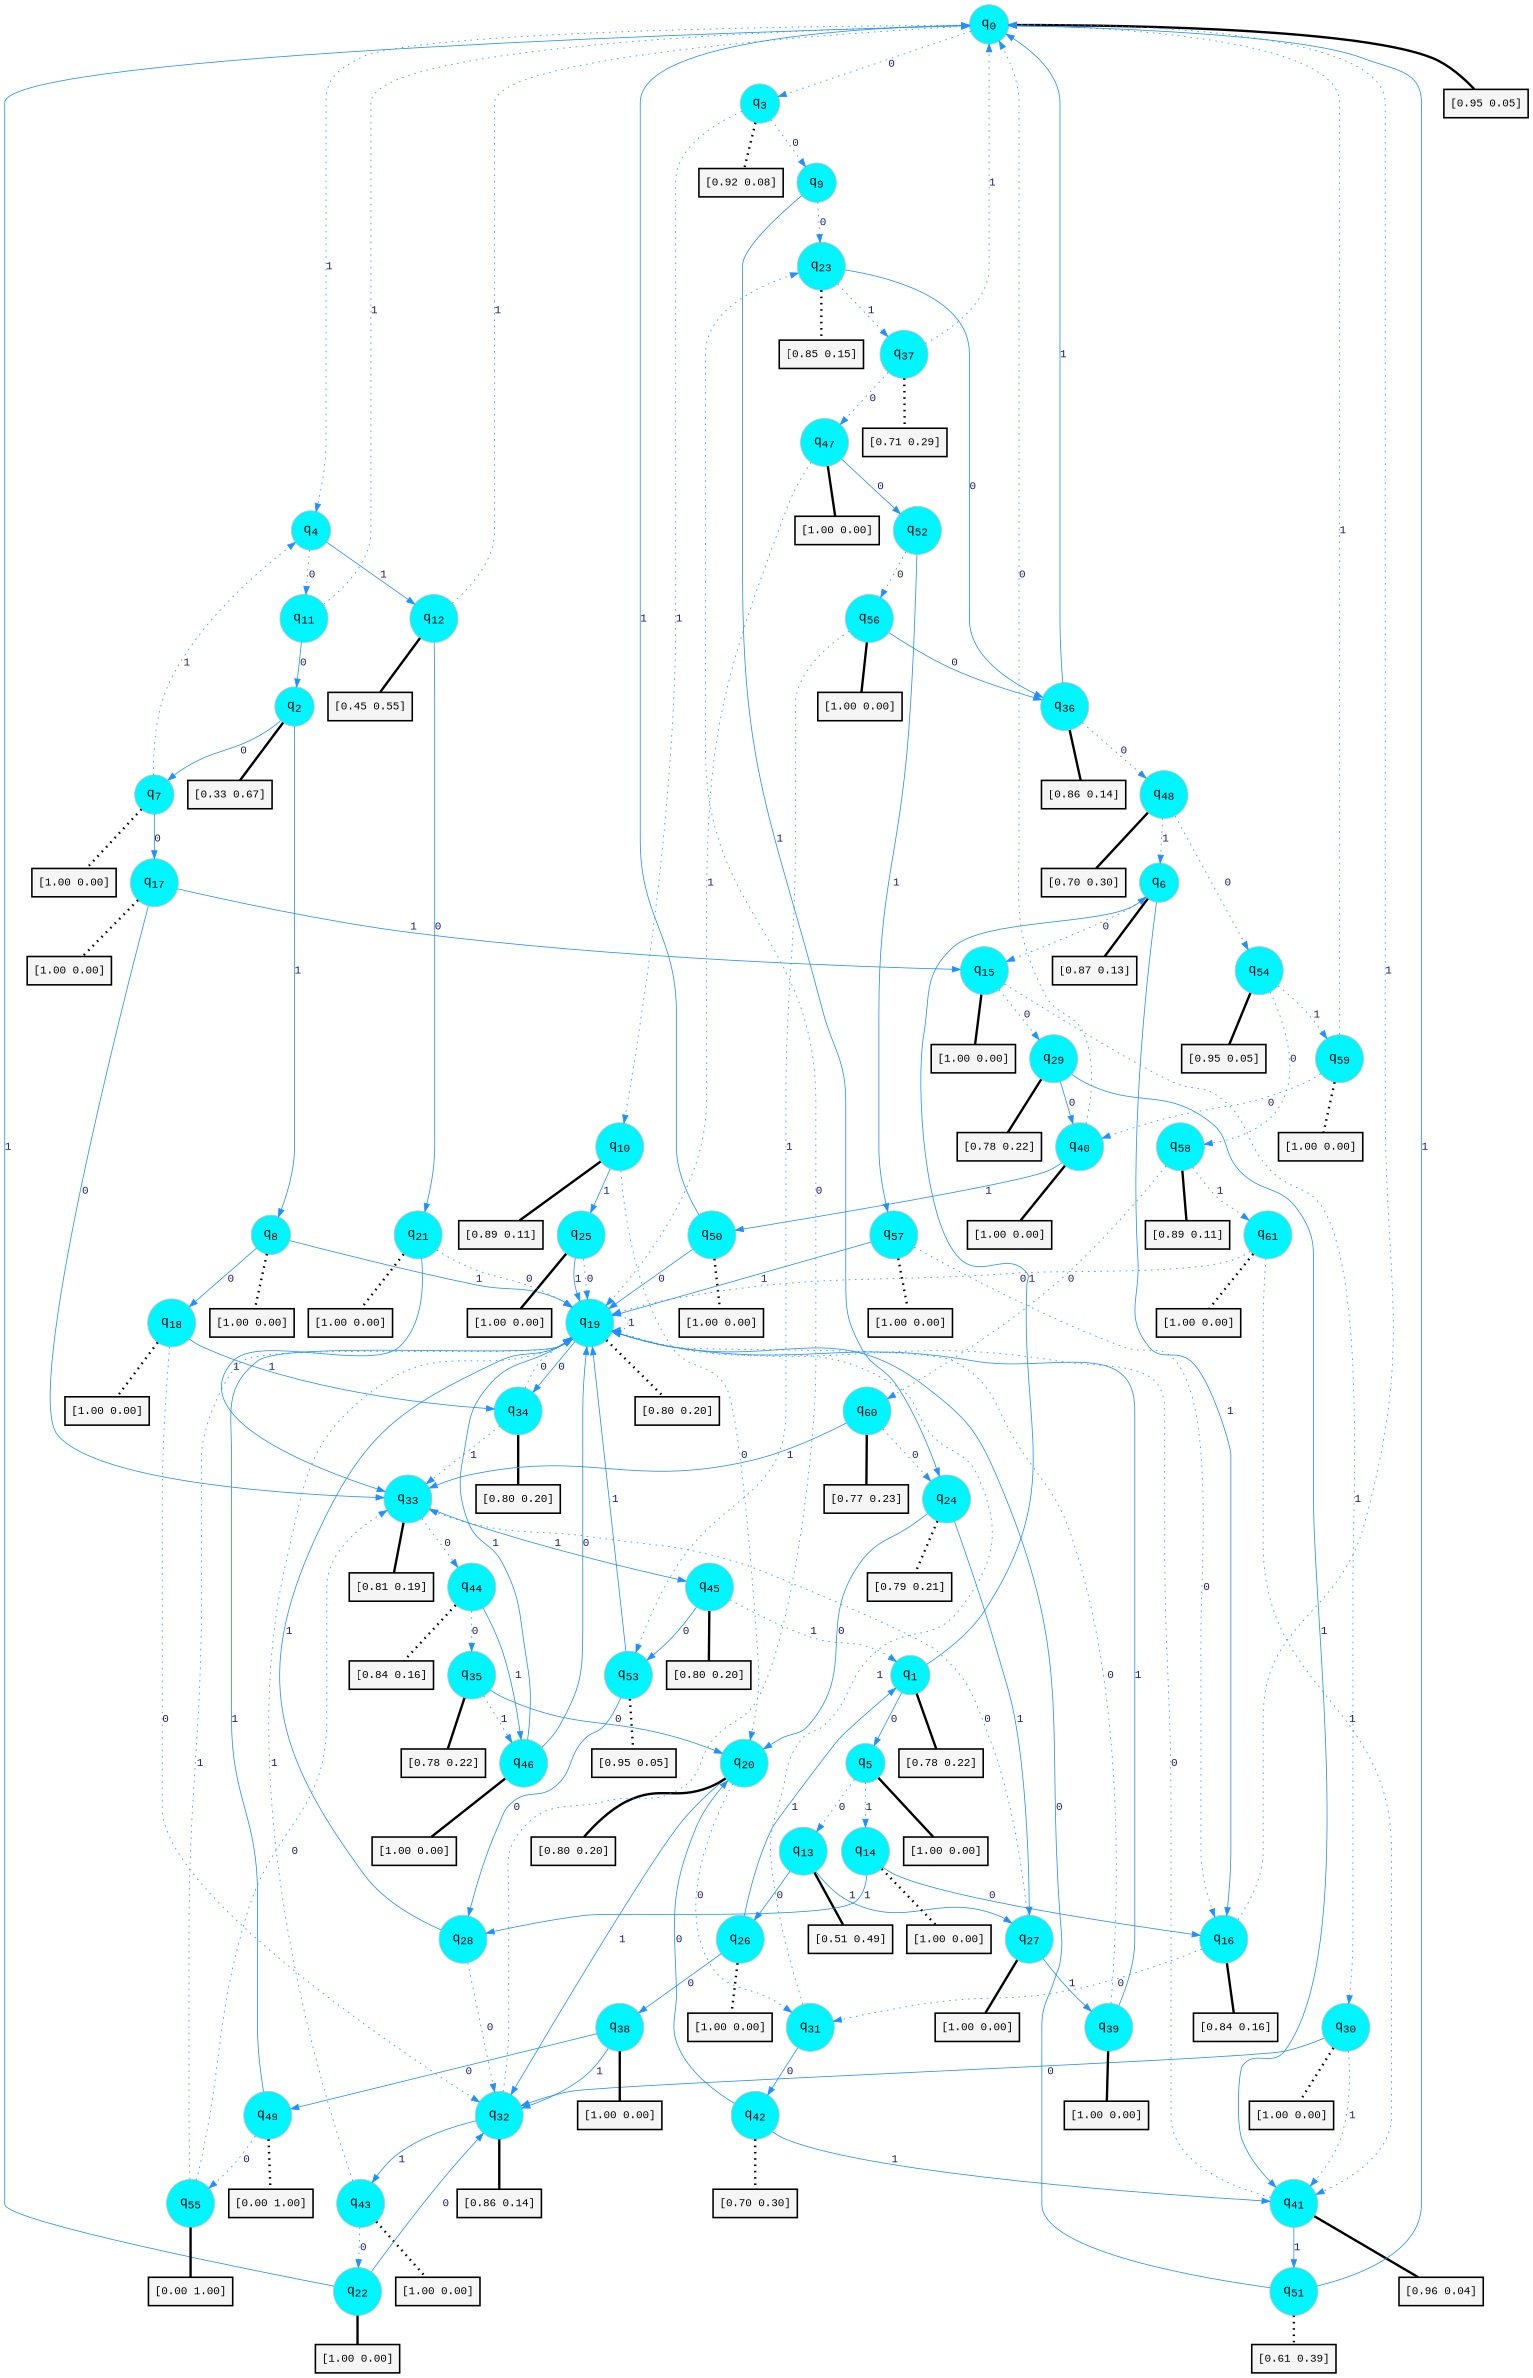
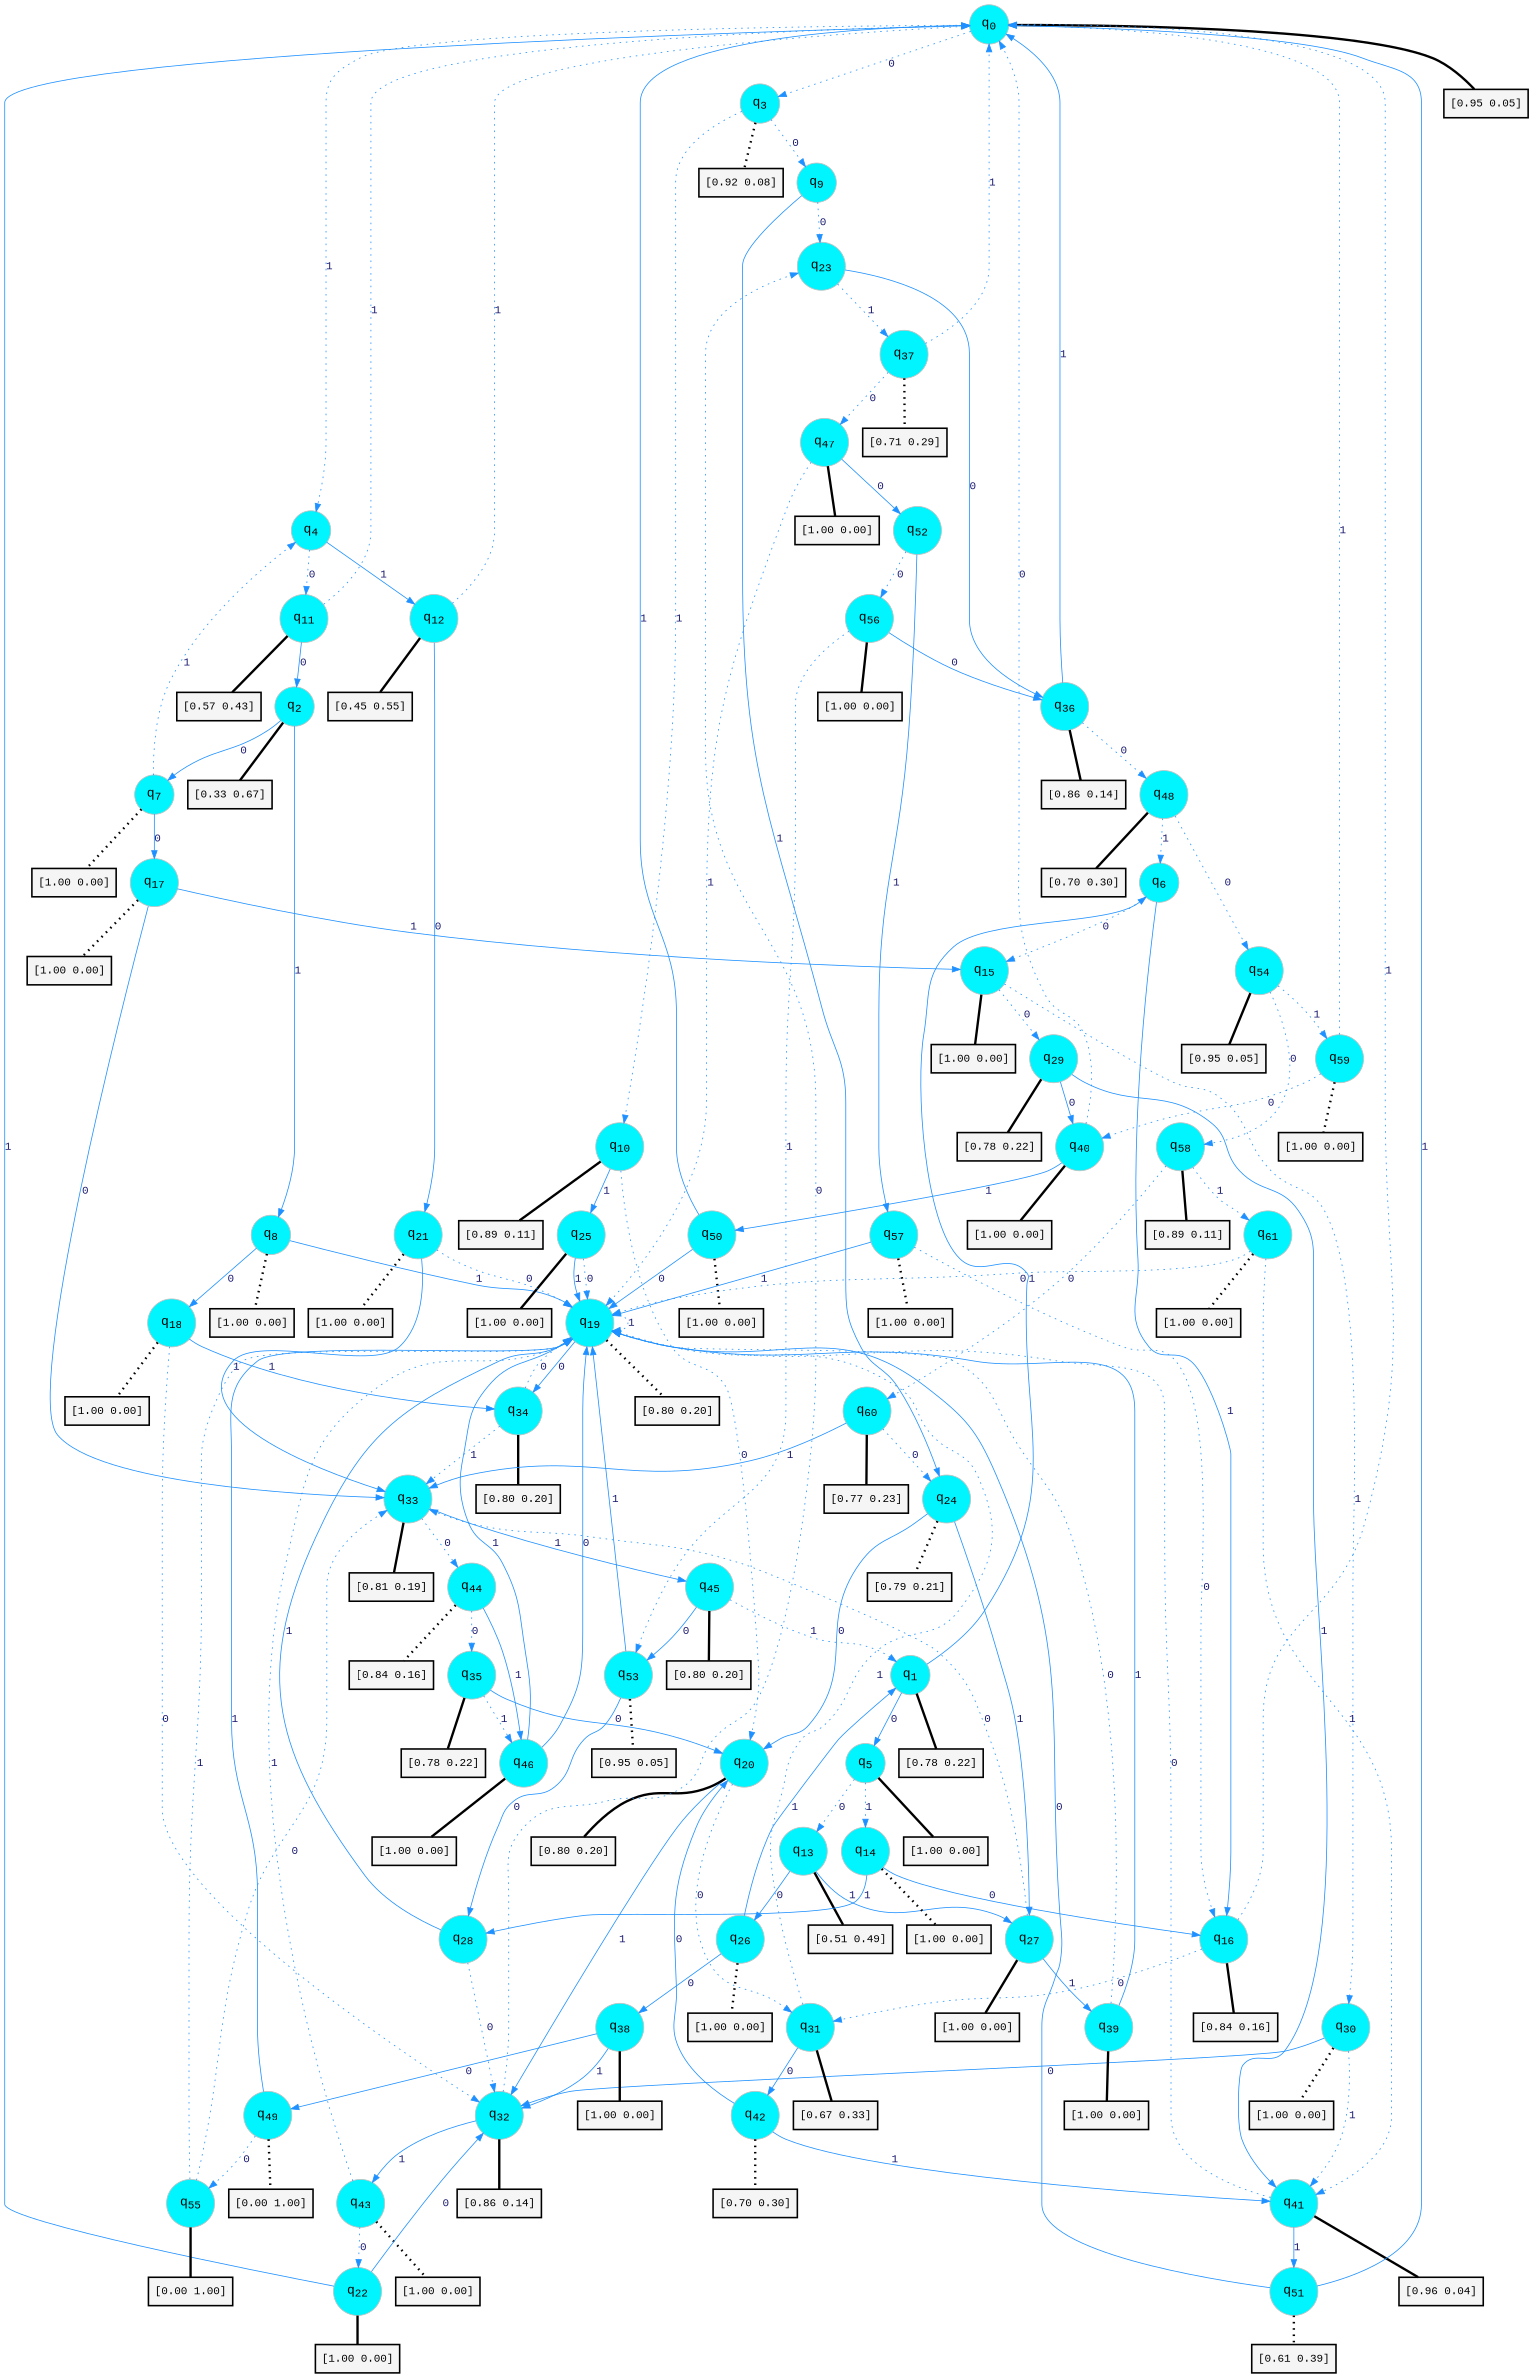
node "[0.85 0.15]": removed
node "[0.57 0.43]": added
node "[0.87 0.13]": removed
node "[0.67 0.33]": added
